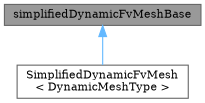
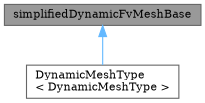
node "SimplifiedDynamicFvMesh < DynamicMeshType >": label "SimplifiedDynamicFvMesh < DynamicMeshType >" -> "DynamicMeshType < DynamicMeshType >"
